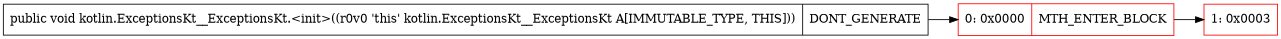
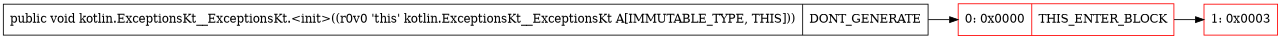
node "0: 0x0000": text "MTH_ENTER_BLOCK" -> "THIS_ENTER_BLOCK"
